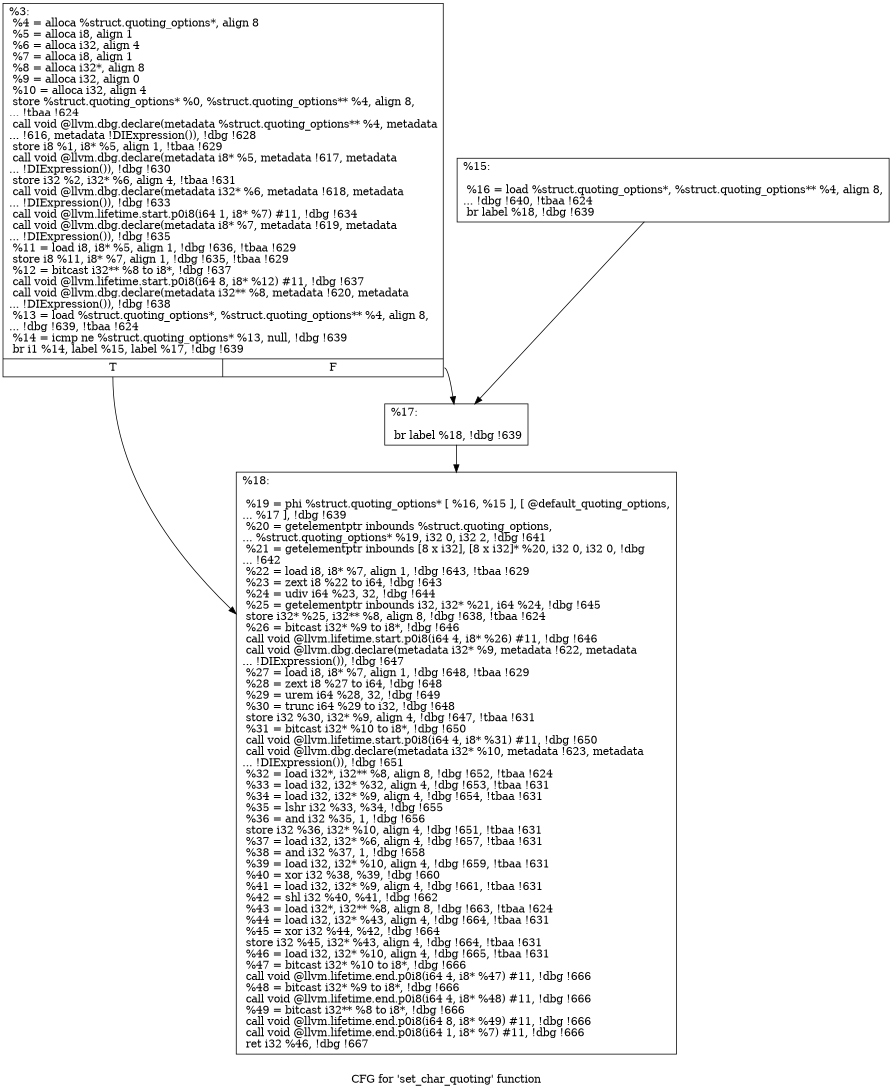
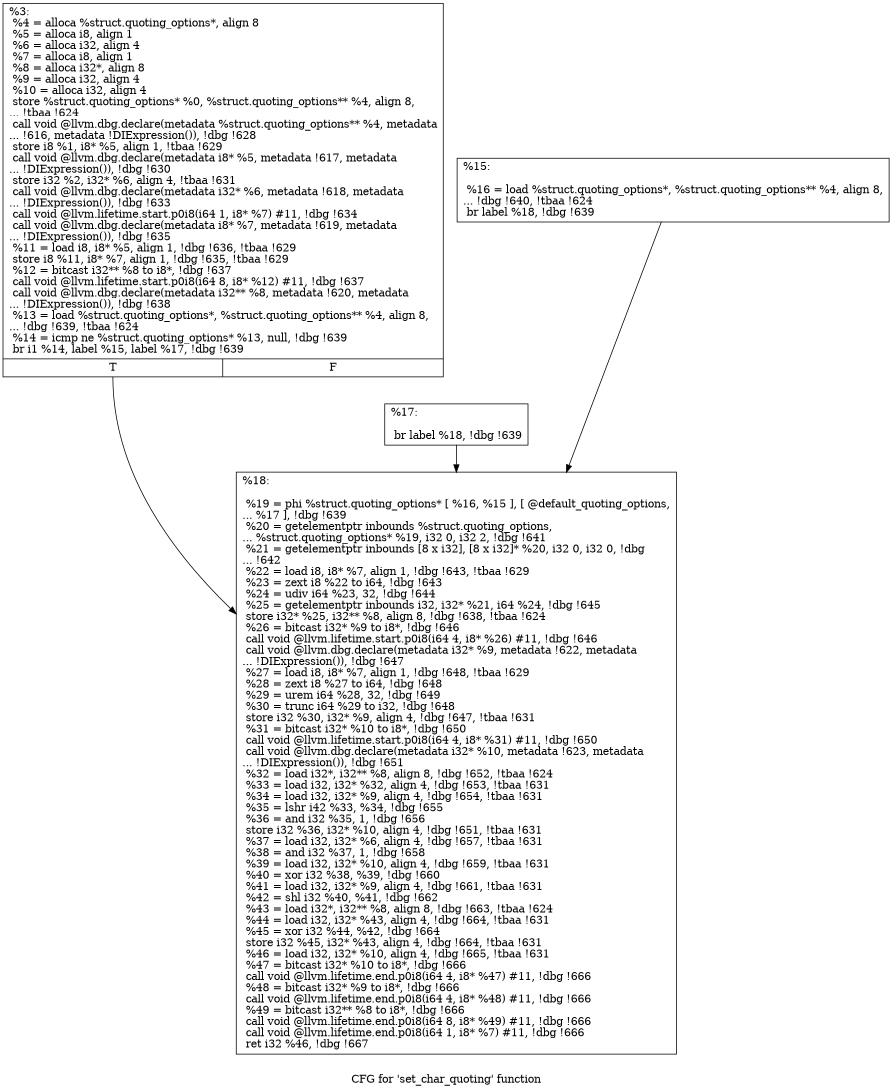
node "%3:": text "%9 = alloca i32, align 0" -> "%9 = alloca i32, align 4"
edge "%15:" -> "%17:": now "%15:" -> "%18:"
edge "%3:" -> "%17:": removed
node "%18:": text "%35 = lshr i32 %33, %34, !dbg !655" -> "%35 = lshr i42 %33, %34, !dbg !655"
